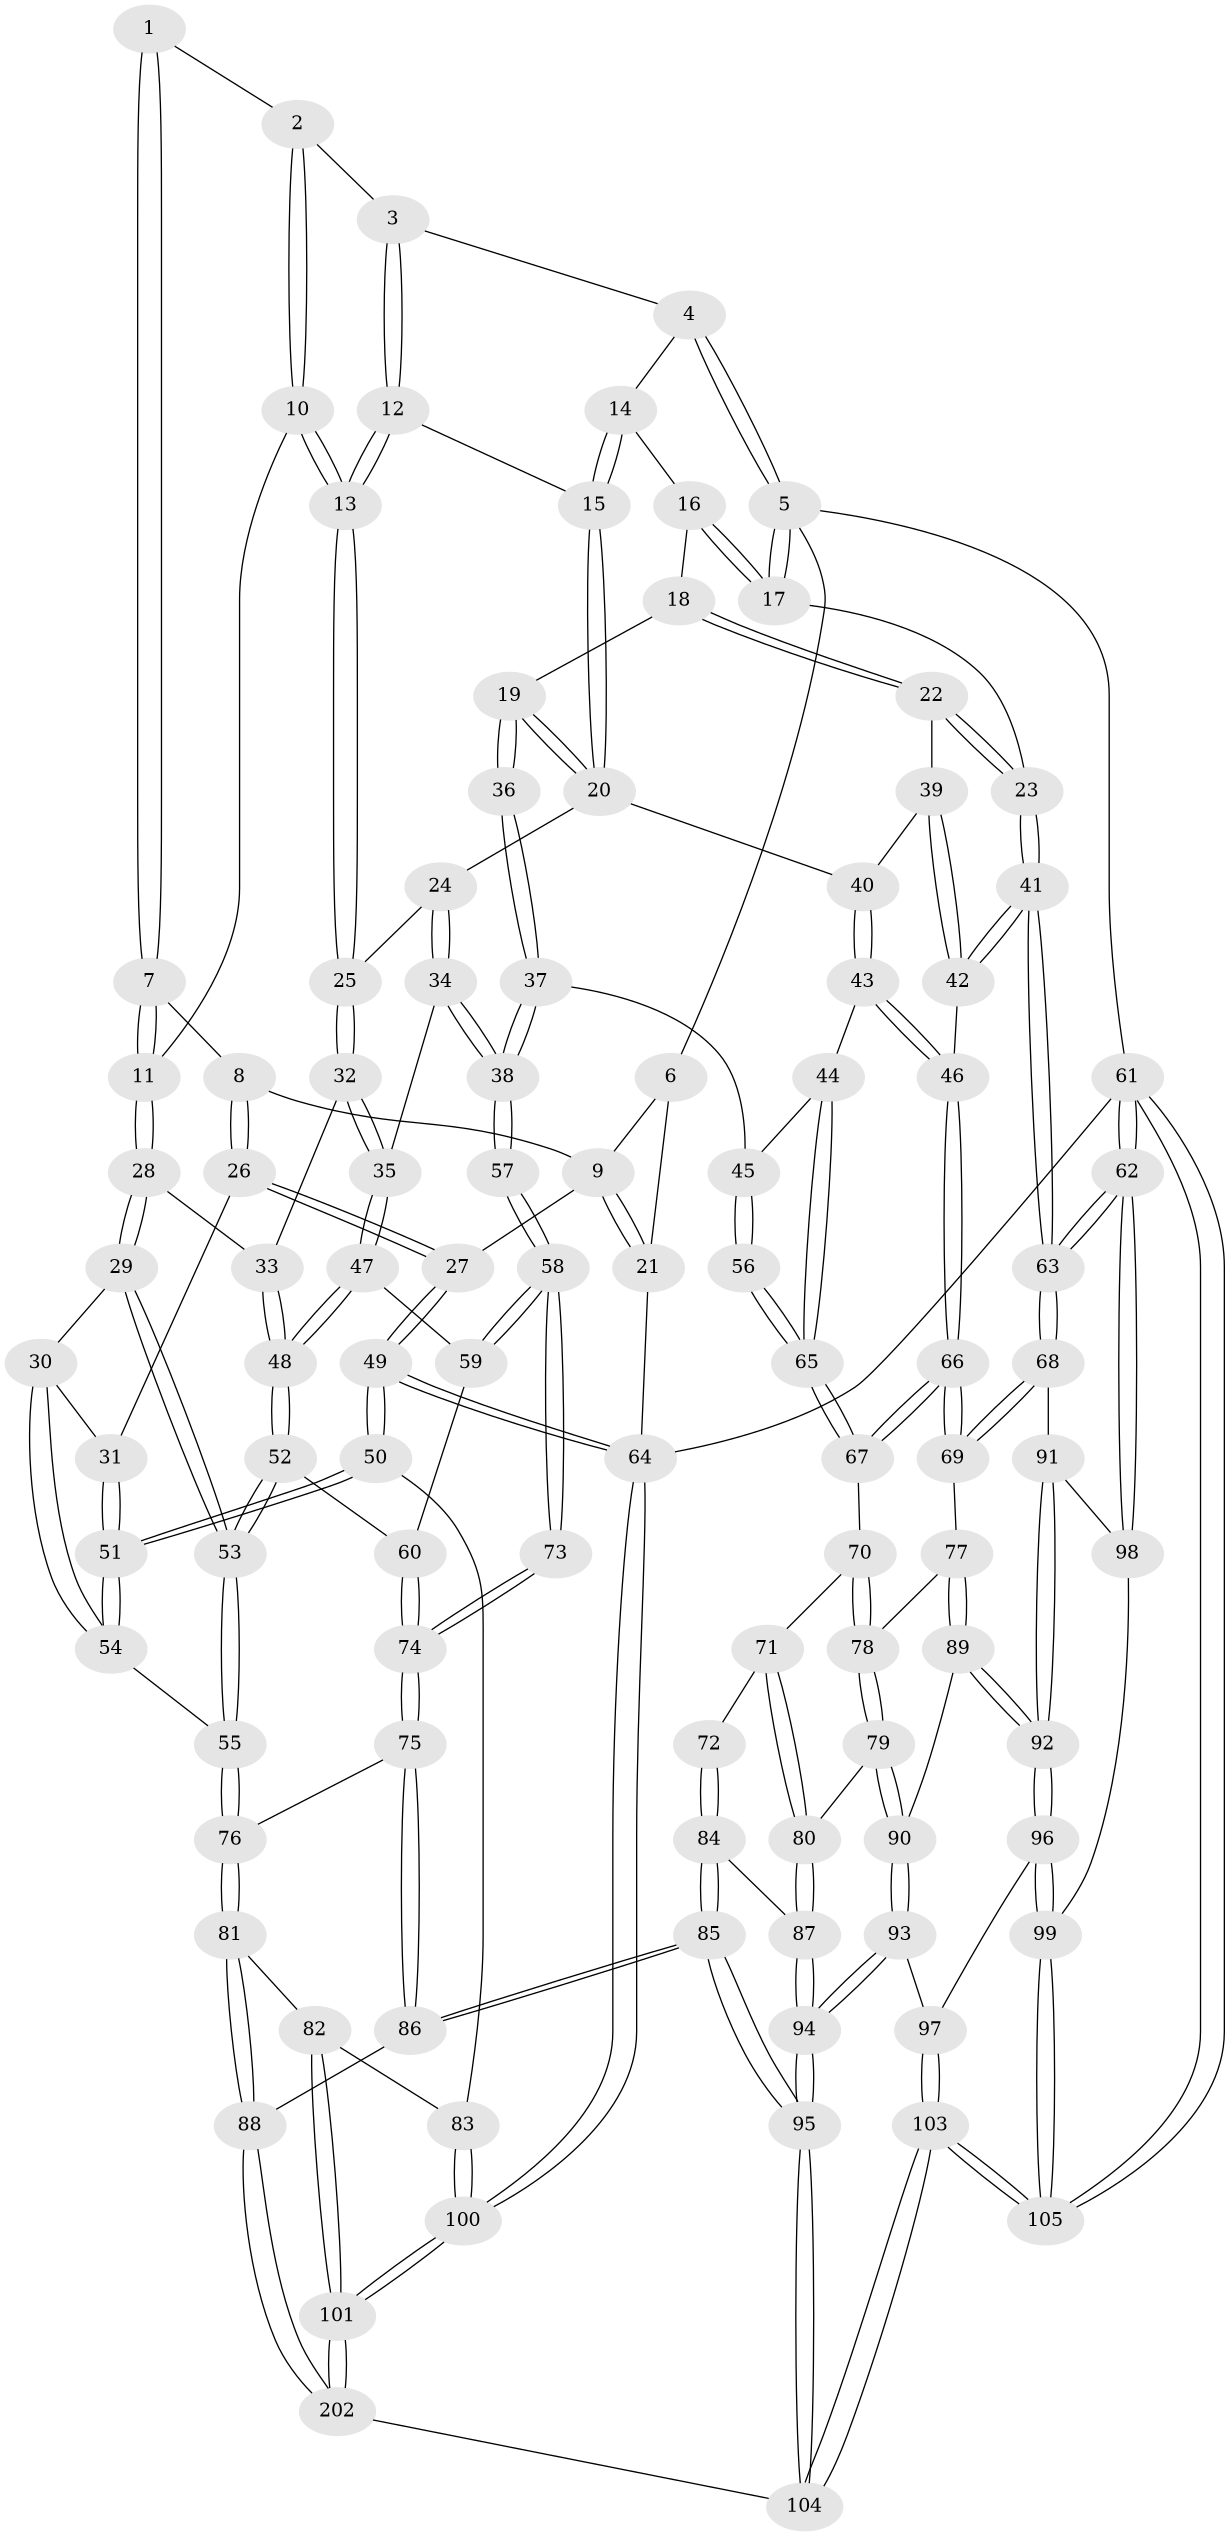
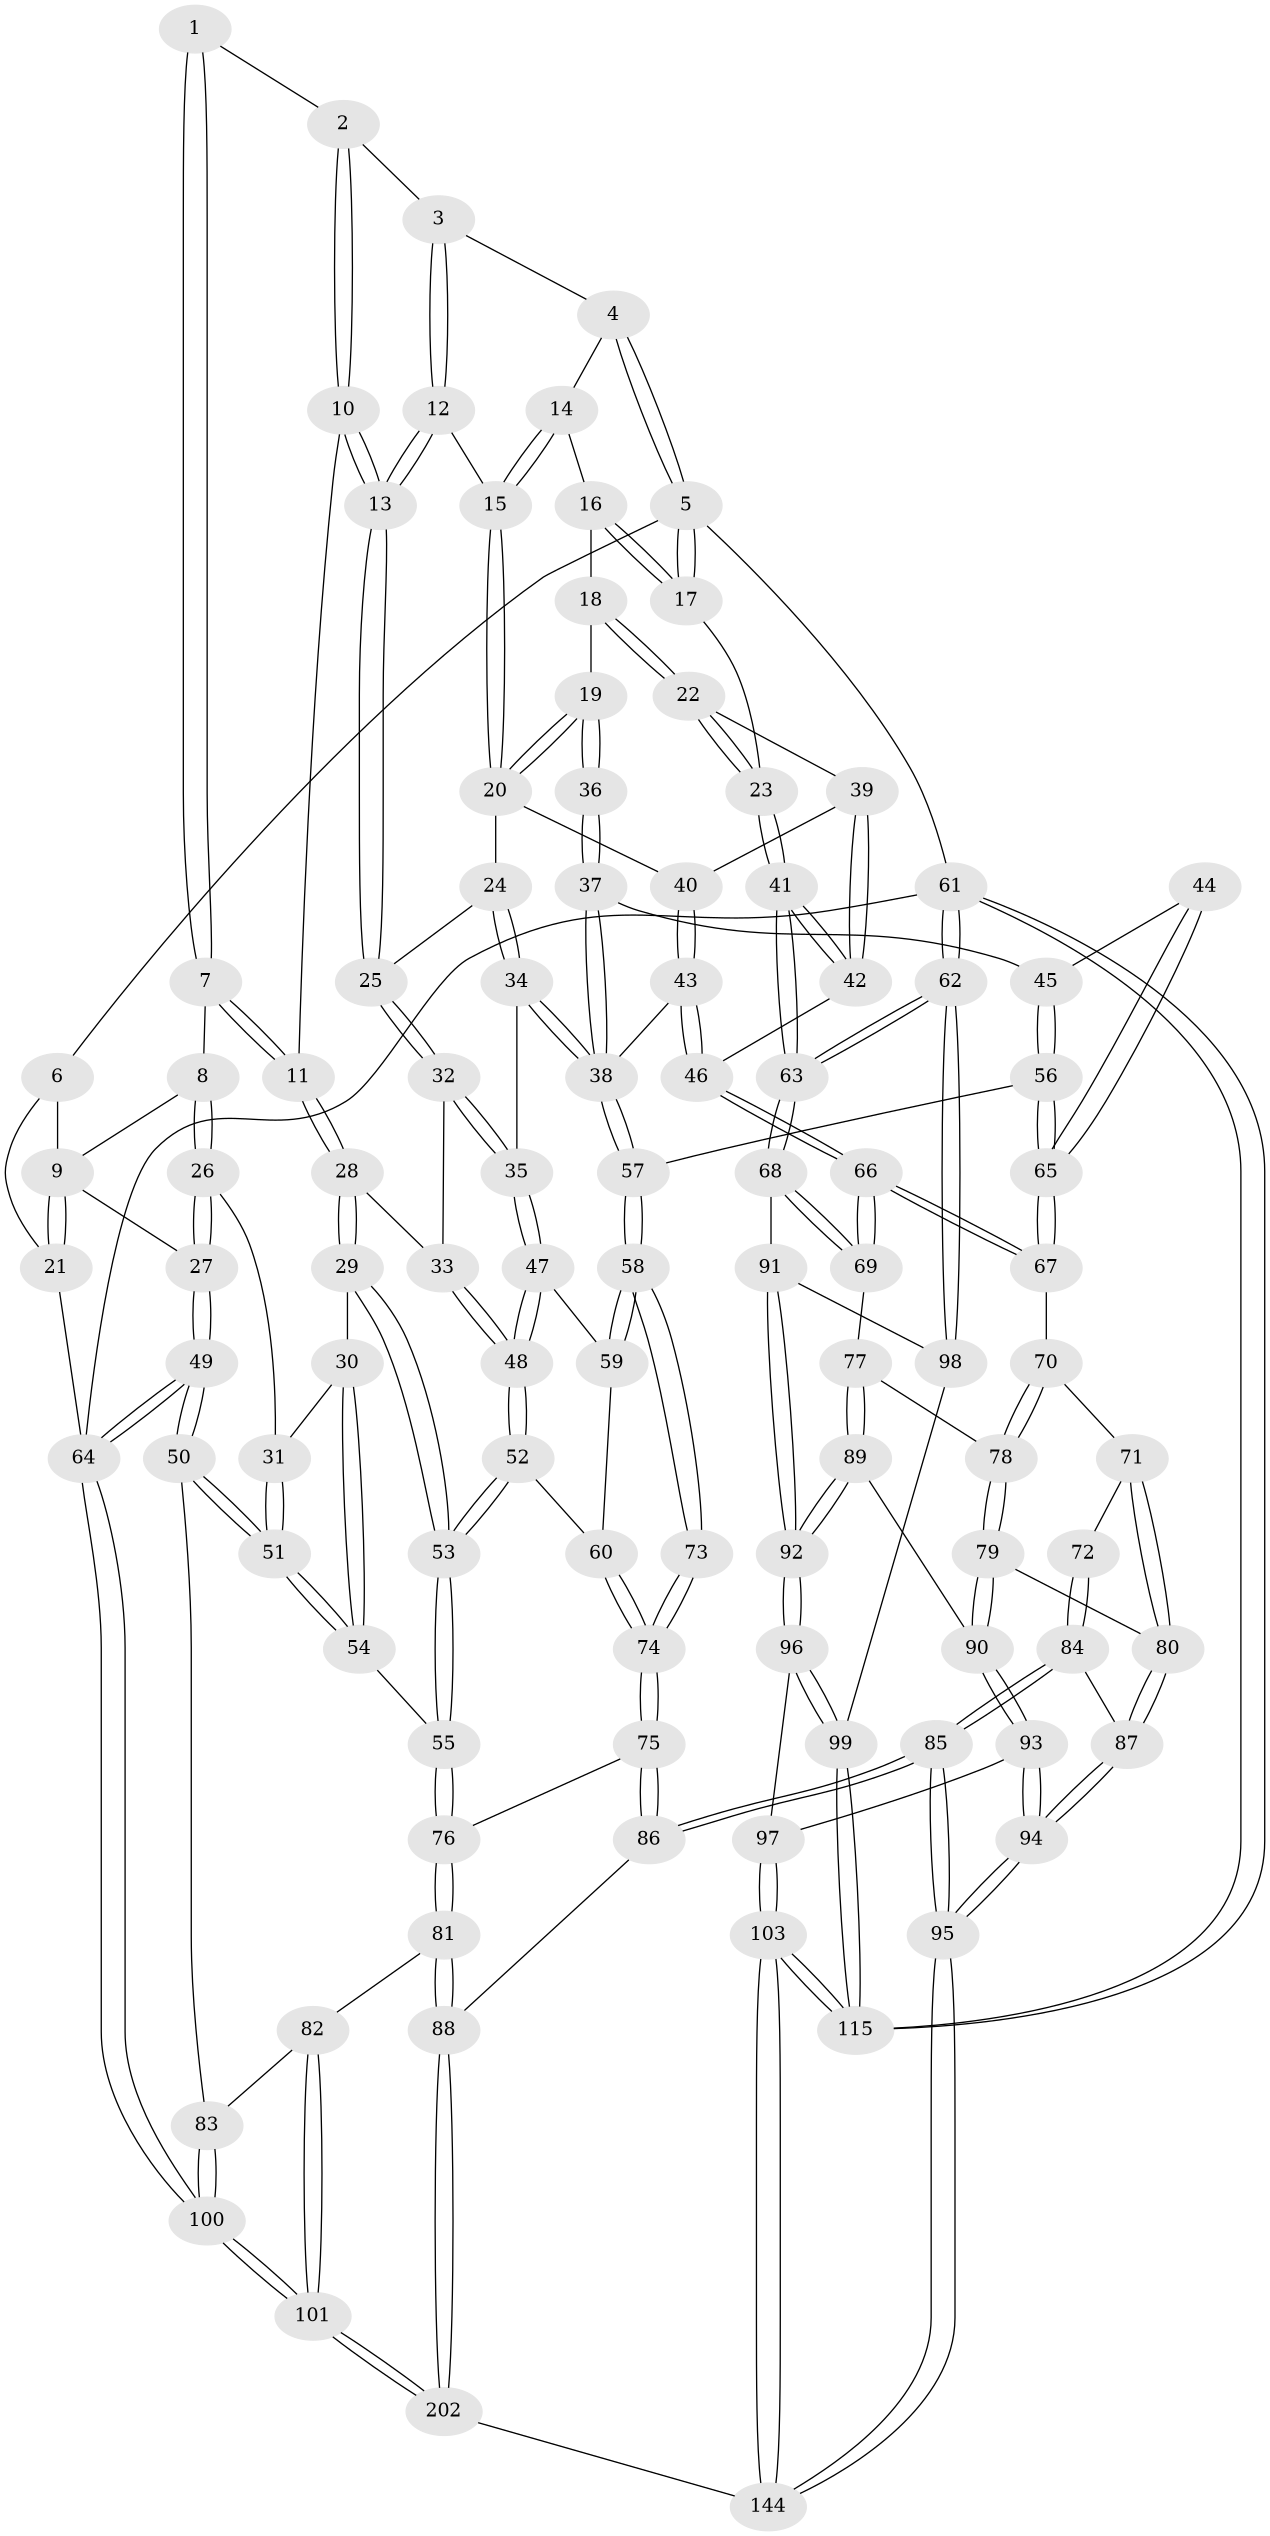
edge "43" -- "44": now "43" -- "38"
edge "56" -- "57": added
node "105": label "105" -> "115"
node "104": label "104" -> "144"
